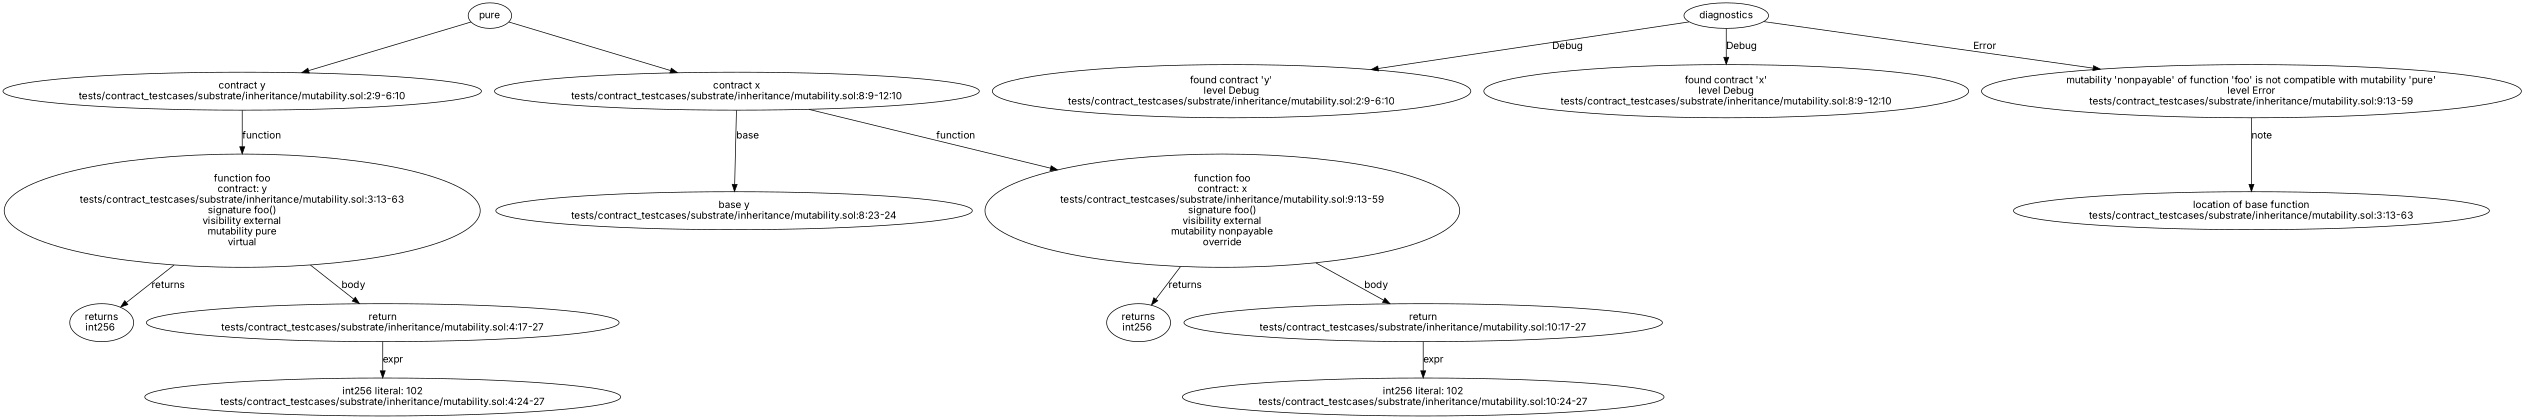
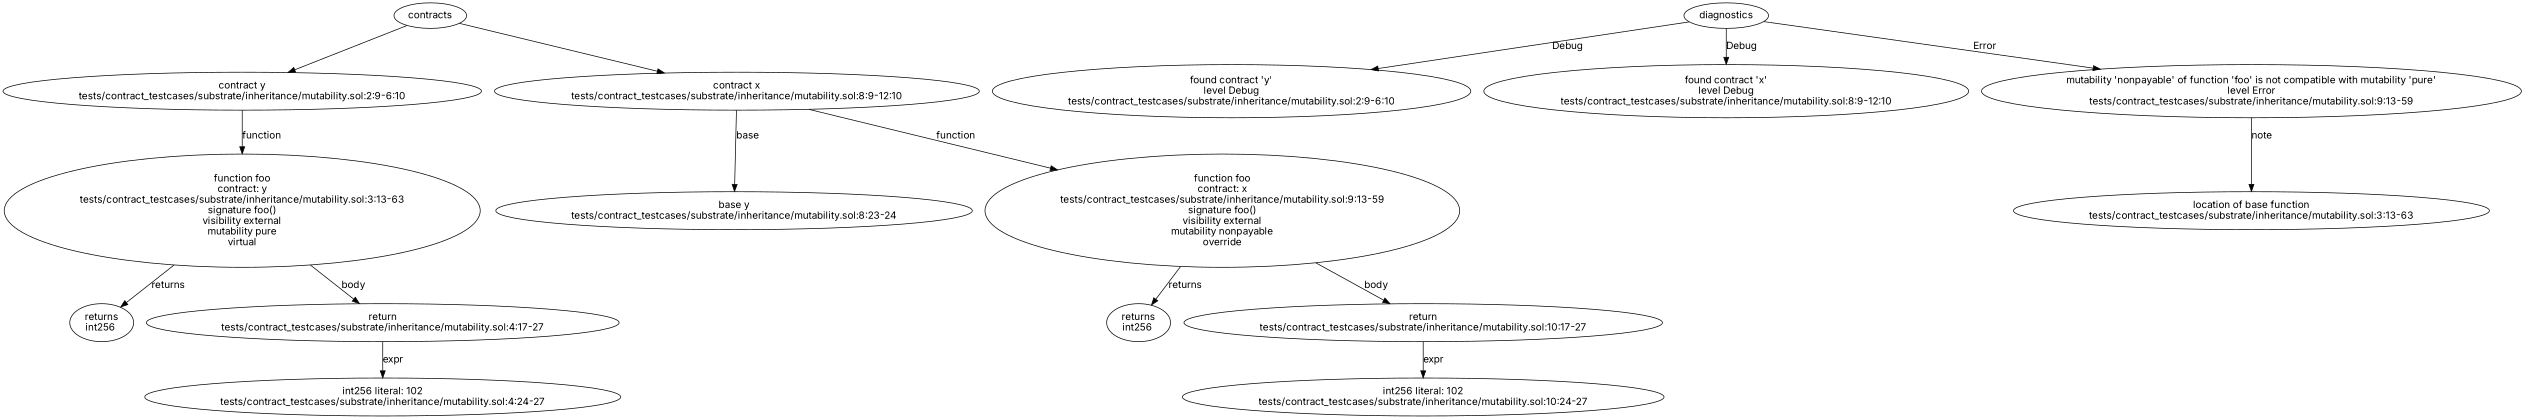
node "pure": label "pure" -> "contracts"
